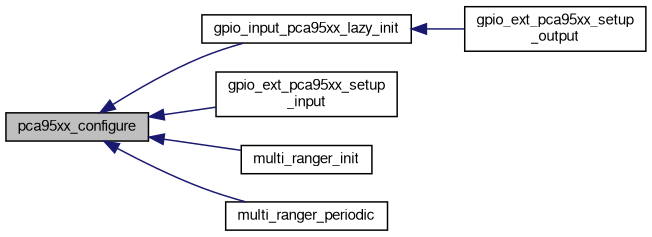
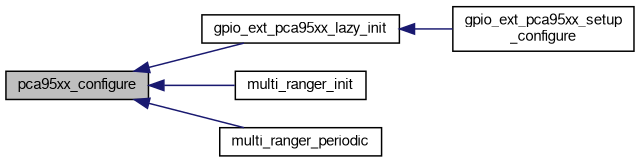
node "gpio_input_pca95xx_lazy_init": label "gpio_input_pca95xx_lazy_init" -> "gpio_ext_pca95xx_lazy_init"
node "gpio_ext_pca95xx_setup _output": label "gpio_ext_pca95xx_setup _output" -> "gpio_ext_pca95xx_setup _configure"
node "gpio_ext_pca95xx_setup _input": removed
